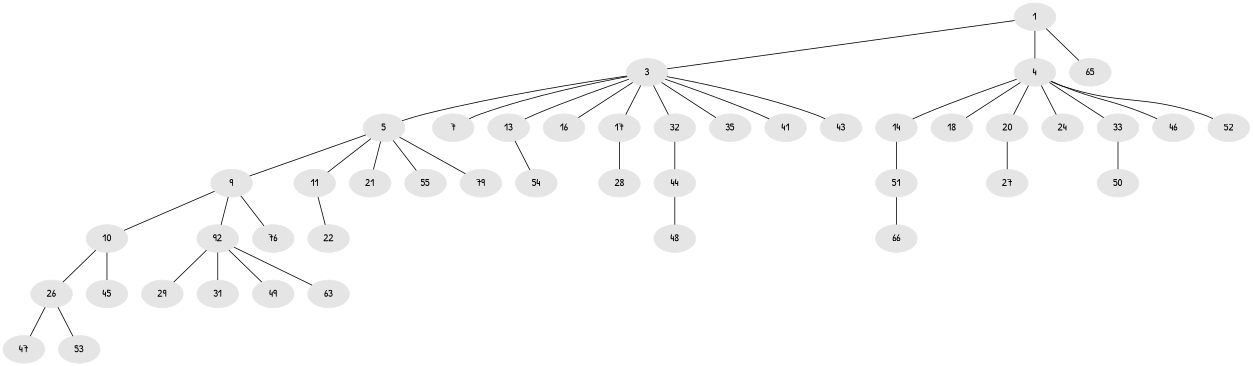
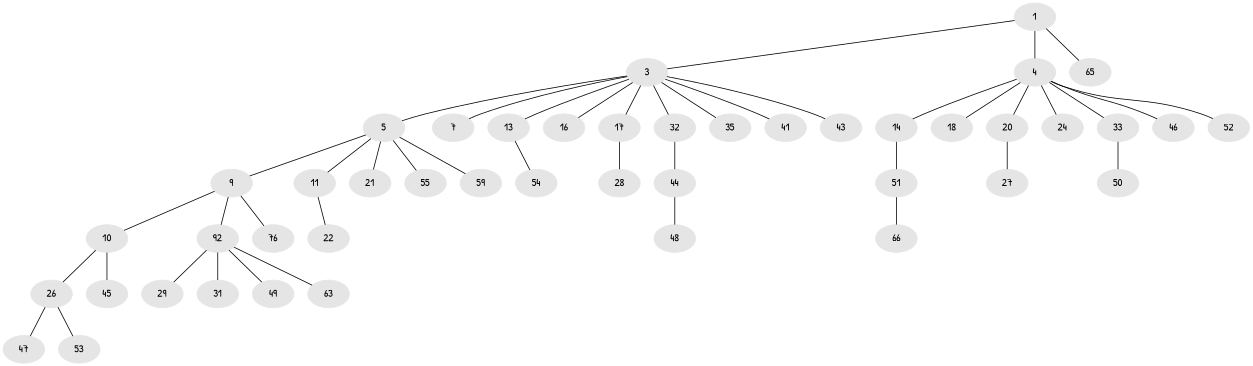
node "79": label "79" -> "59"
